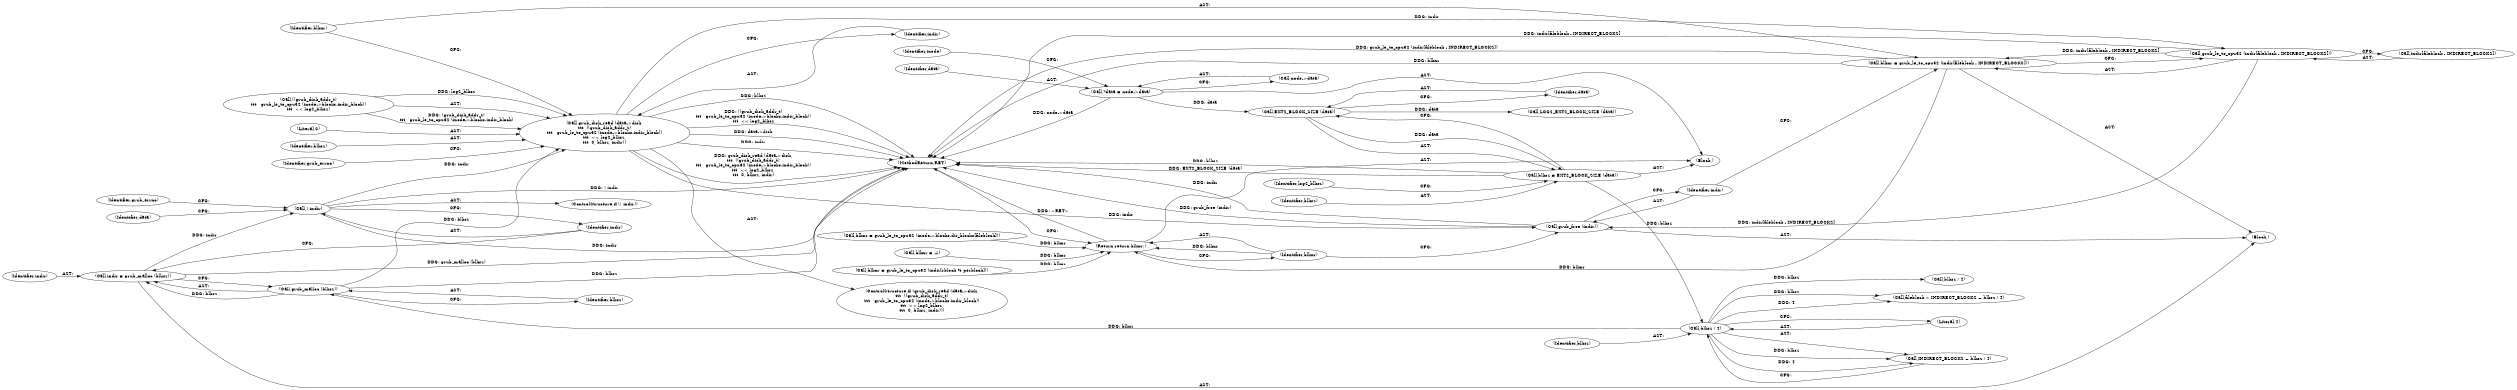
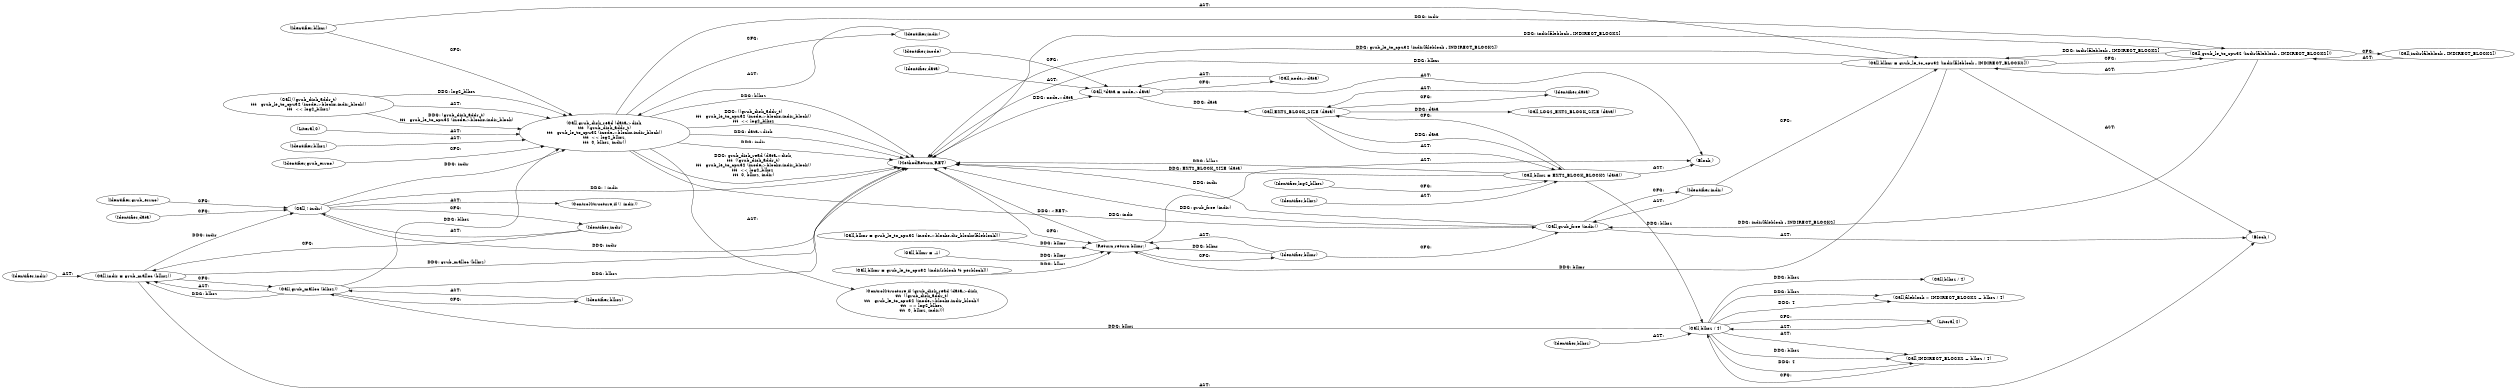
edge "(Call,*data = node->data)" -> "(MethodReturn,RET)": reversed
node "(Call,blksz = EXT2_BLOCK_SIZE (data))": label "(Call,blksz = EXT2_BLOCK_SIZE (data))" -> "(Call,blksz = EXT2_BLOCK_BLOCKS (data))"
edge "(Call,blknr = grub_le_to_cpu32 (indir[rblock % perblock]))" -> "(Return,return blknr;)": label "DDG: blknr" -> "DDG: blksz"
